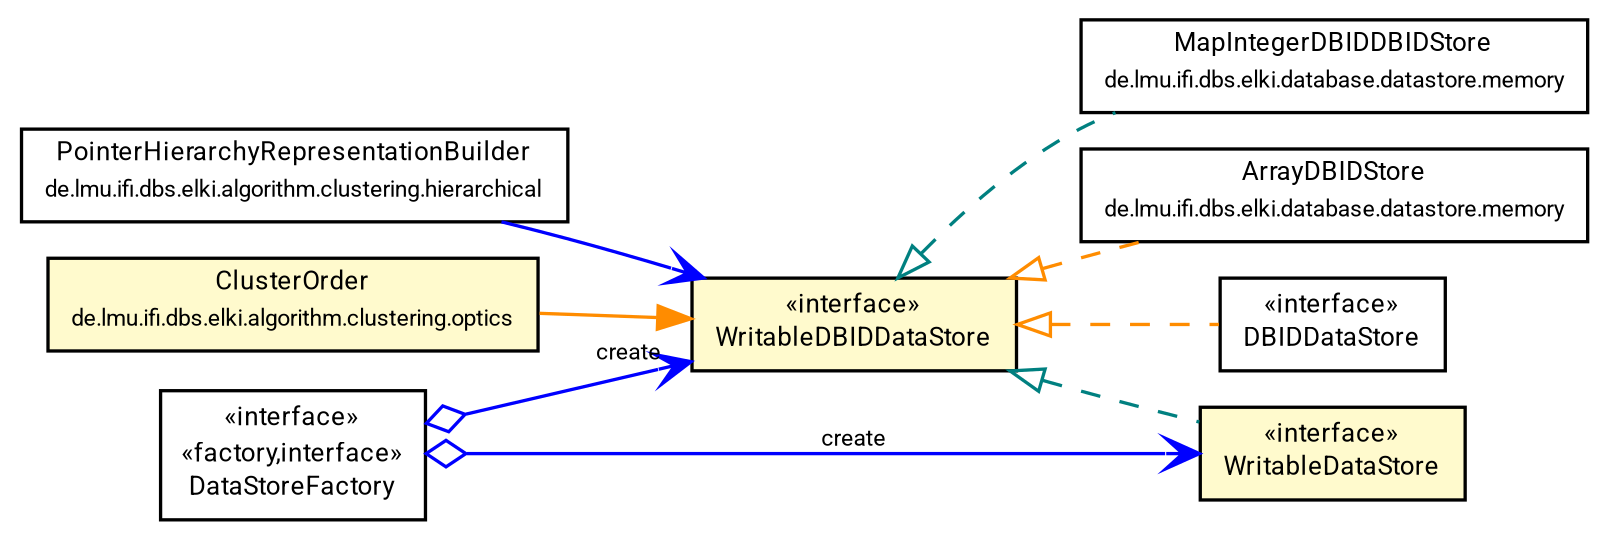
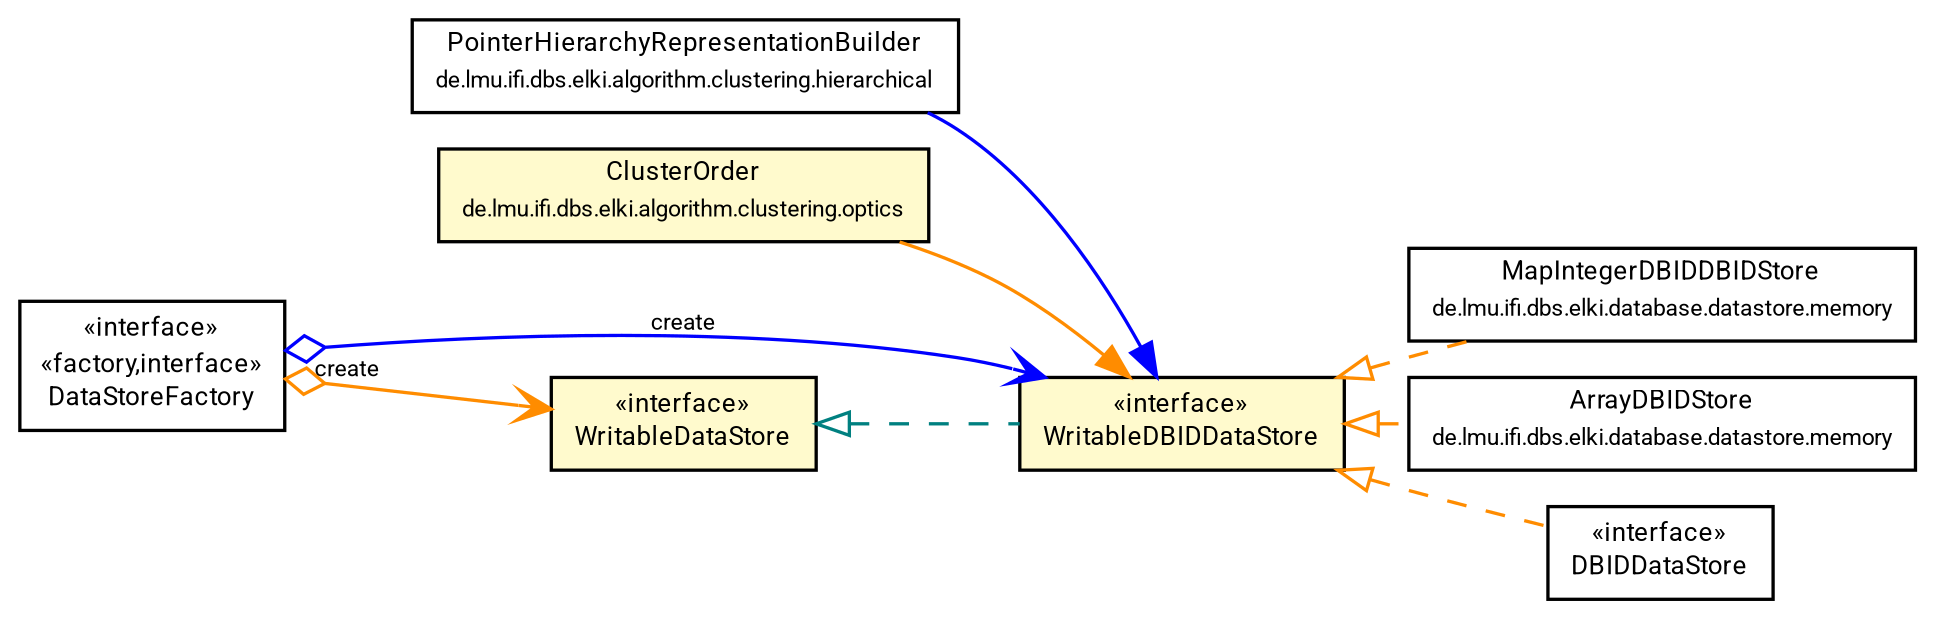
edge "MapIntegerDBIDDBIDStore" -> "WritableDBIDDataStore": color teal -> darkorange
edge "PointerHierarchyRepresentationBuilder" -> "WritableDBIDDataStore": arrowhead open -> normal
edge "WritableDataStore" -> "WritableDBIDDataStore": reversed
edge "DataStoreFactory" -- "WritableDataStore": color blue -> darkorange
